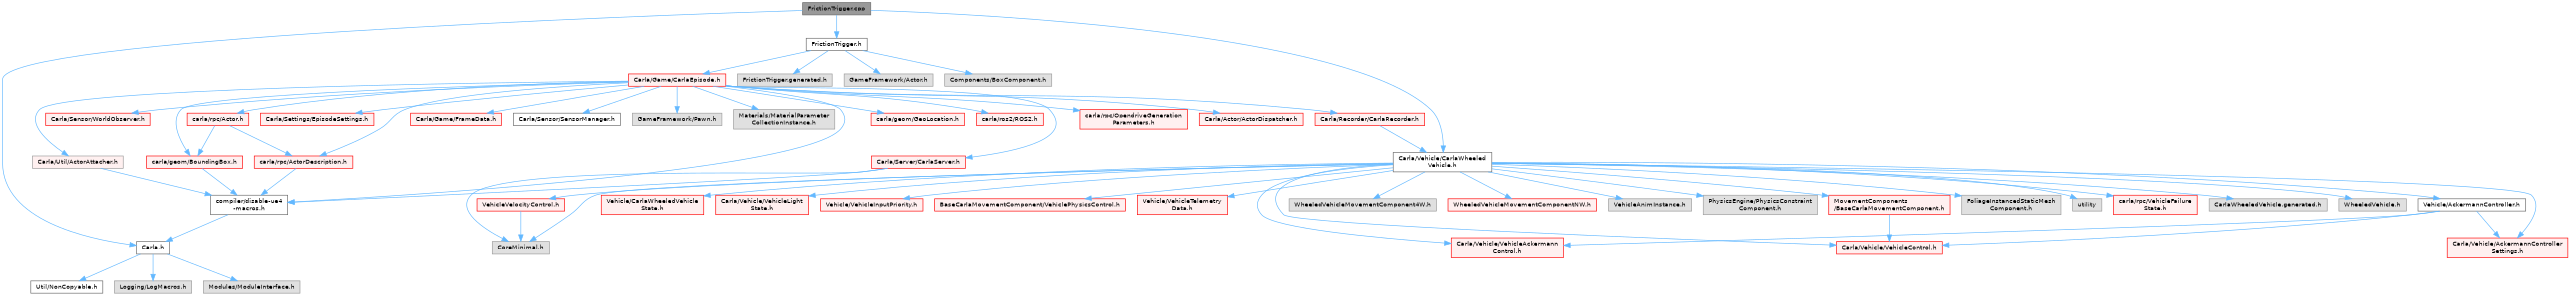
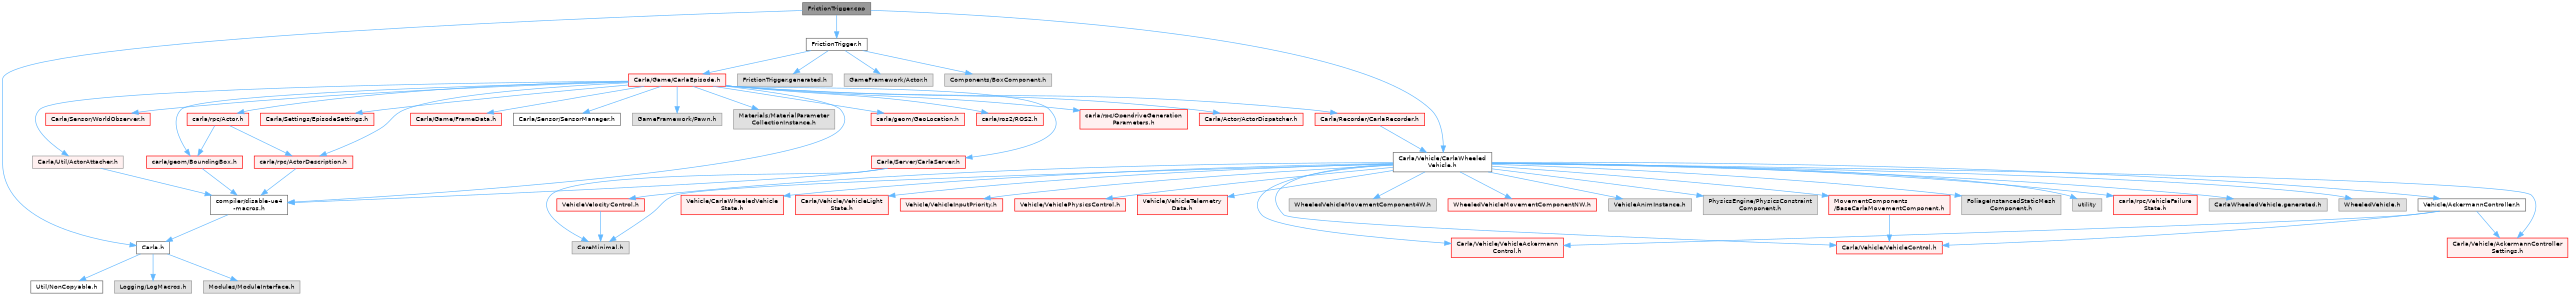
node "BaseCarlaMovementComponent/VehiclePhysicsControl.h": label "BaseCarlaMovementComponent/VehiclePhysicsControl.h" -> "Vehicle/VehiclePhysicsControl.h"
